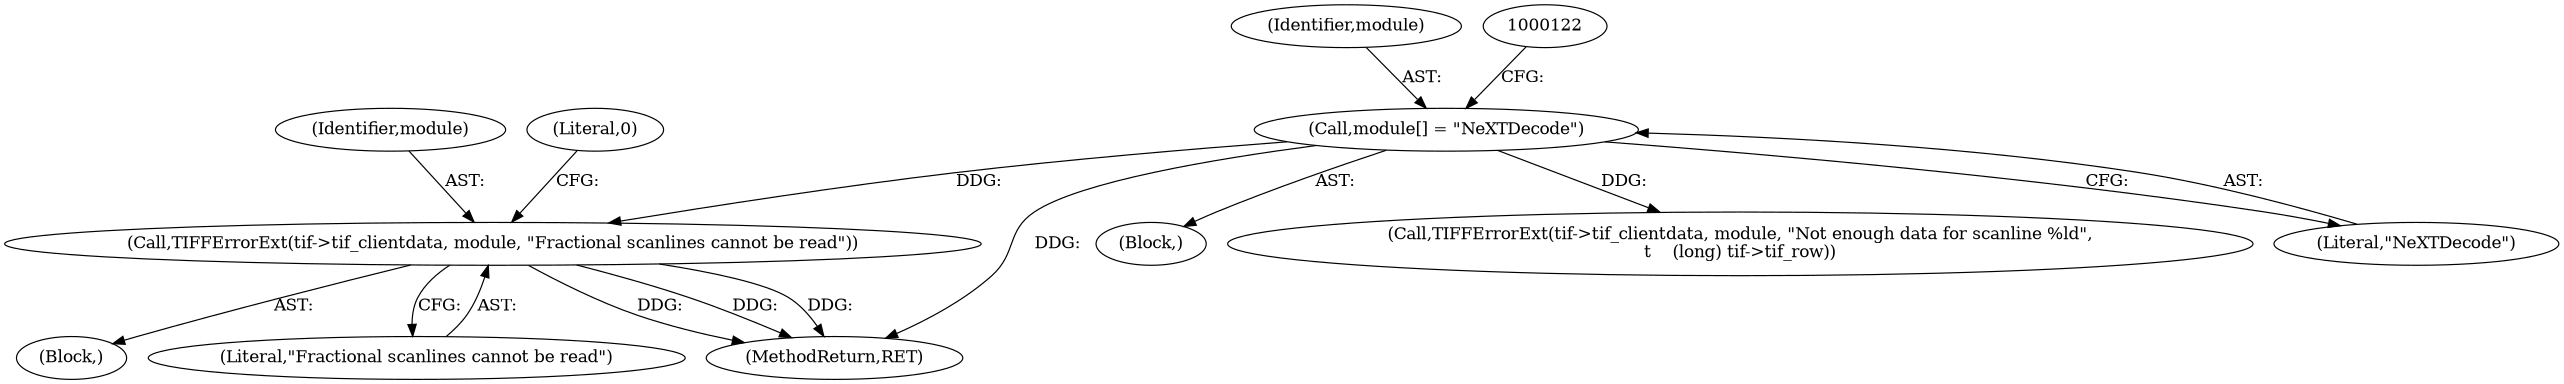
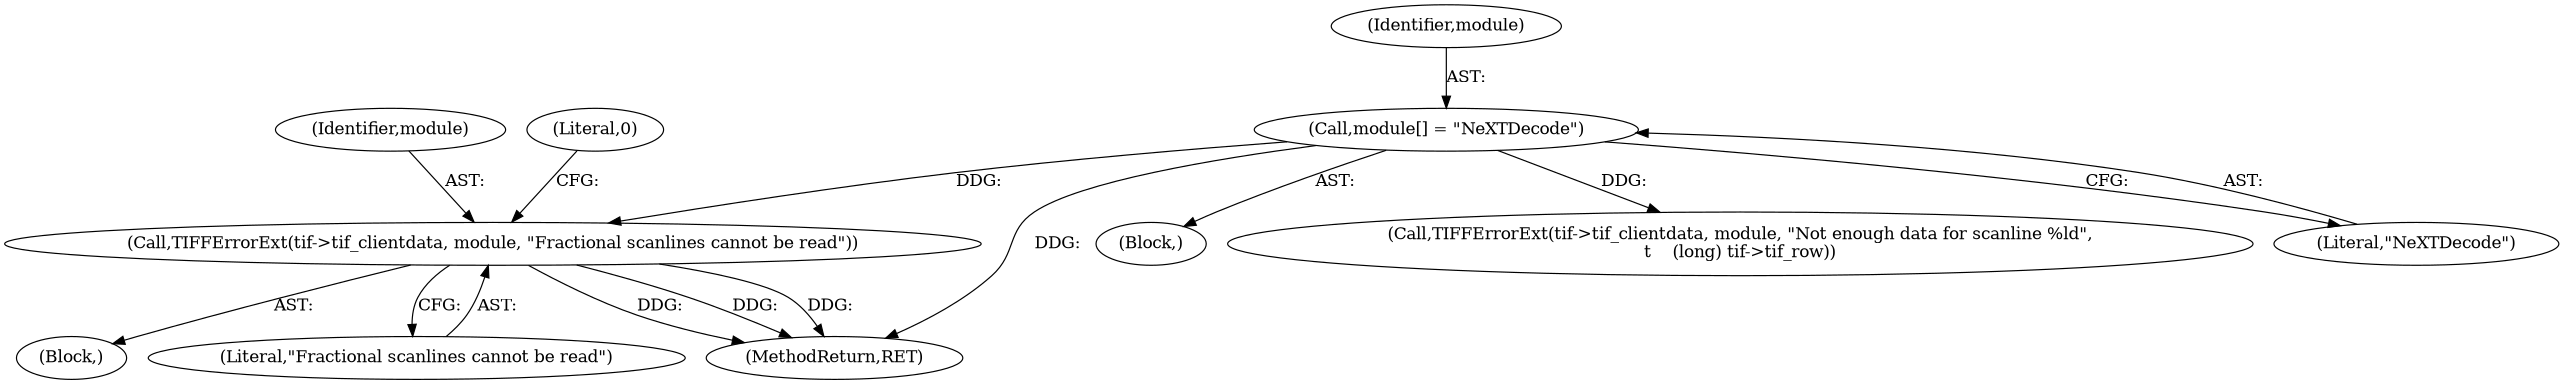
node "1000122": removed
